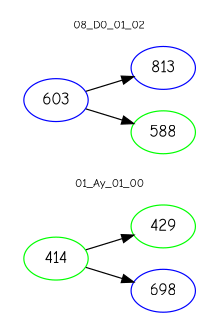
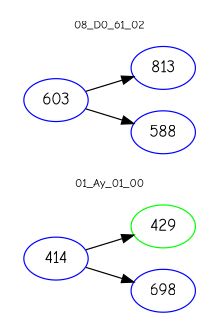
cluster "08_D0_01_02": label "08_D0_01_02" -> "08_D0_61_02"
node "588": color green -> blue
node "414": color green -> blue
